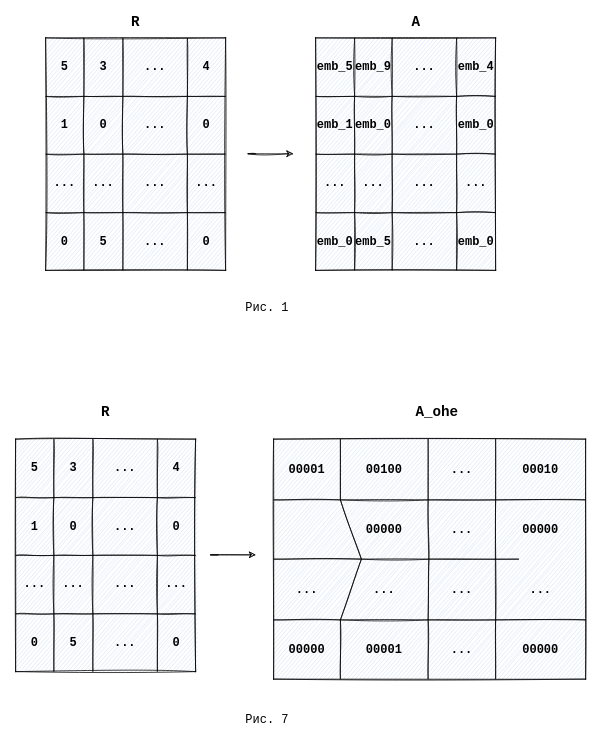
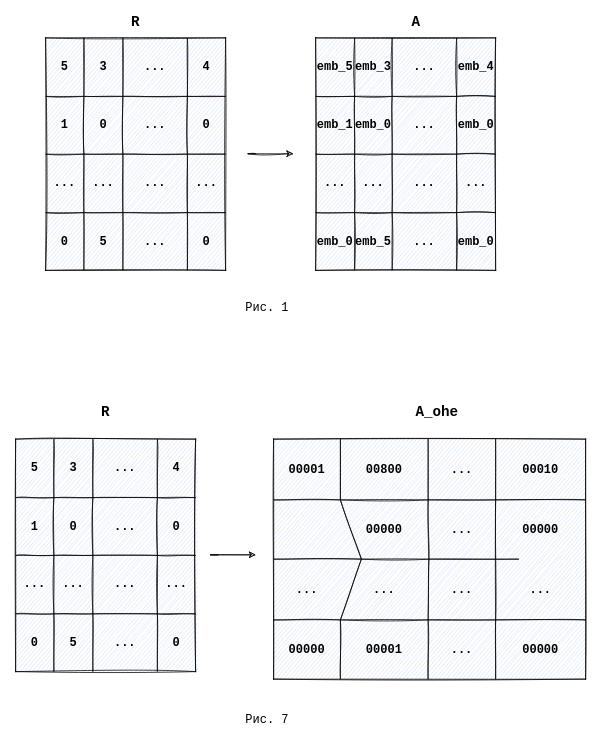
node "emb_9": label "emb_9" -> "emb_3"
node "00100": label "00100" -> "00800"
